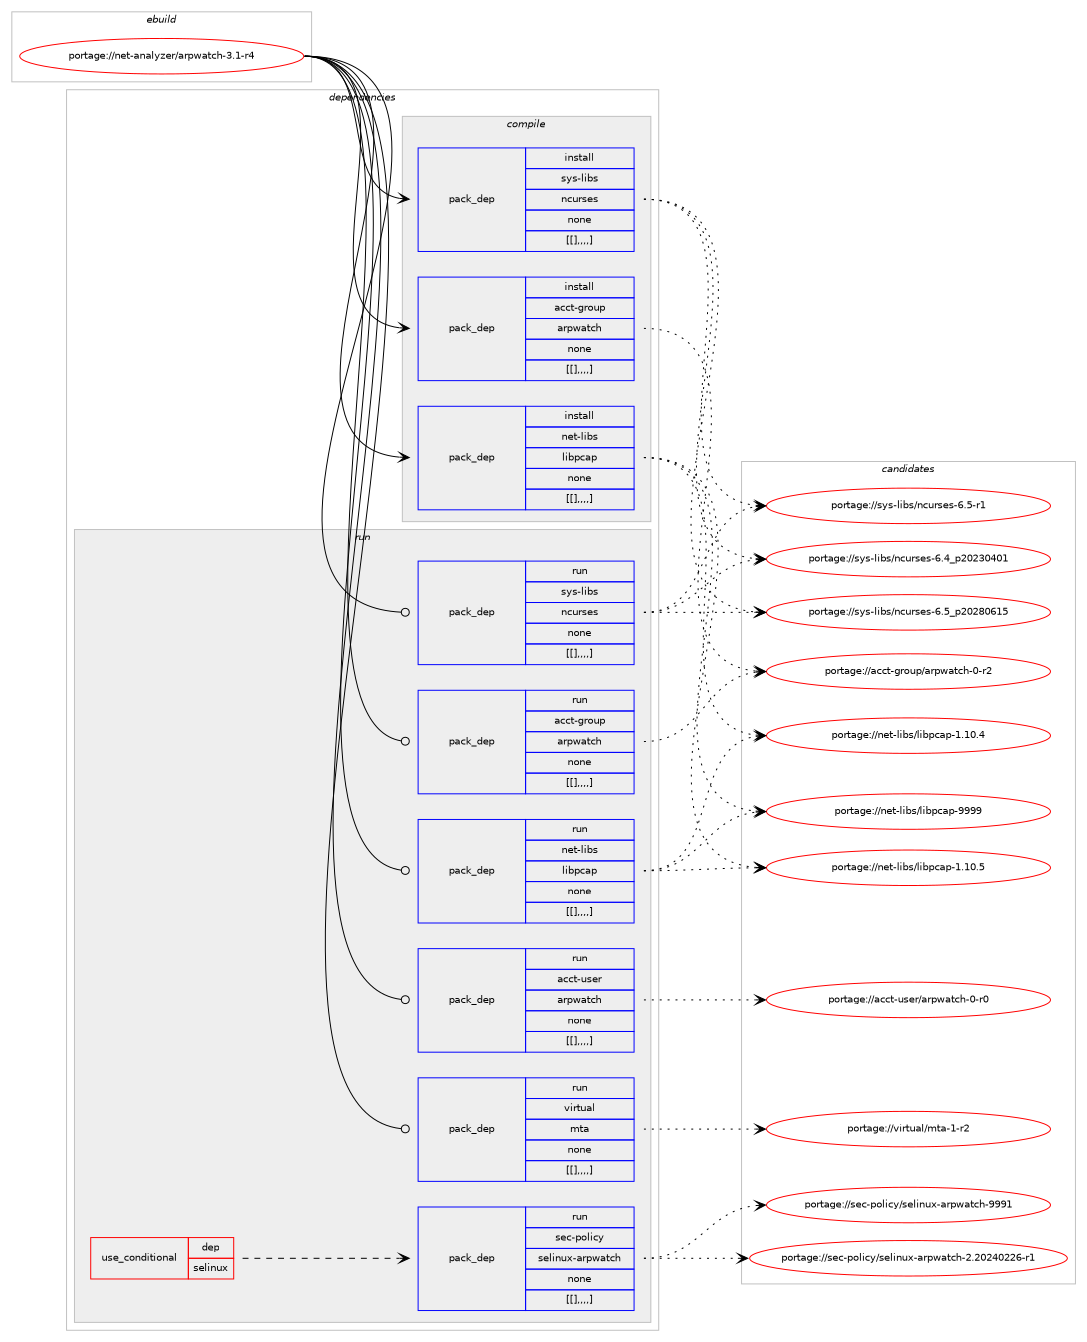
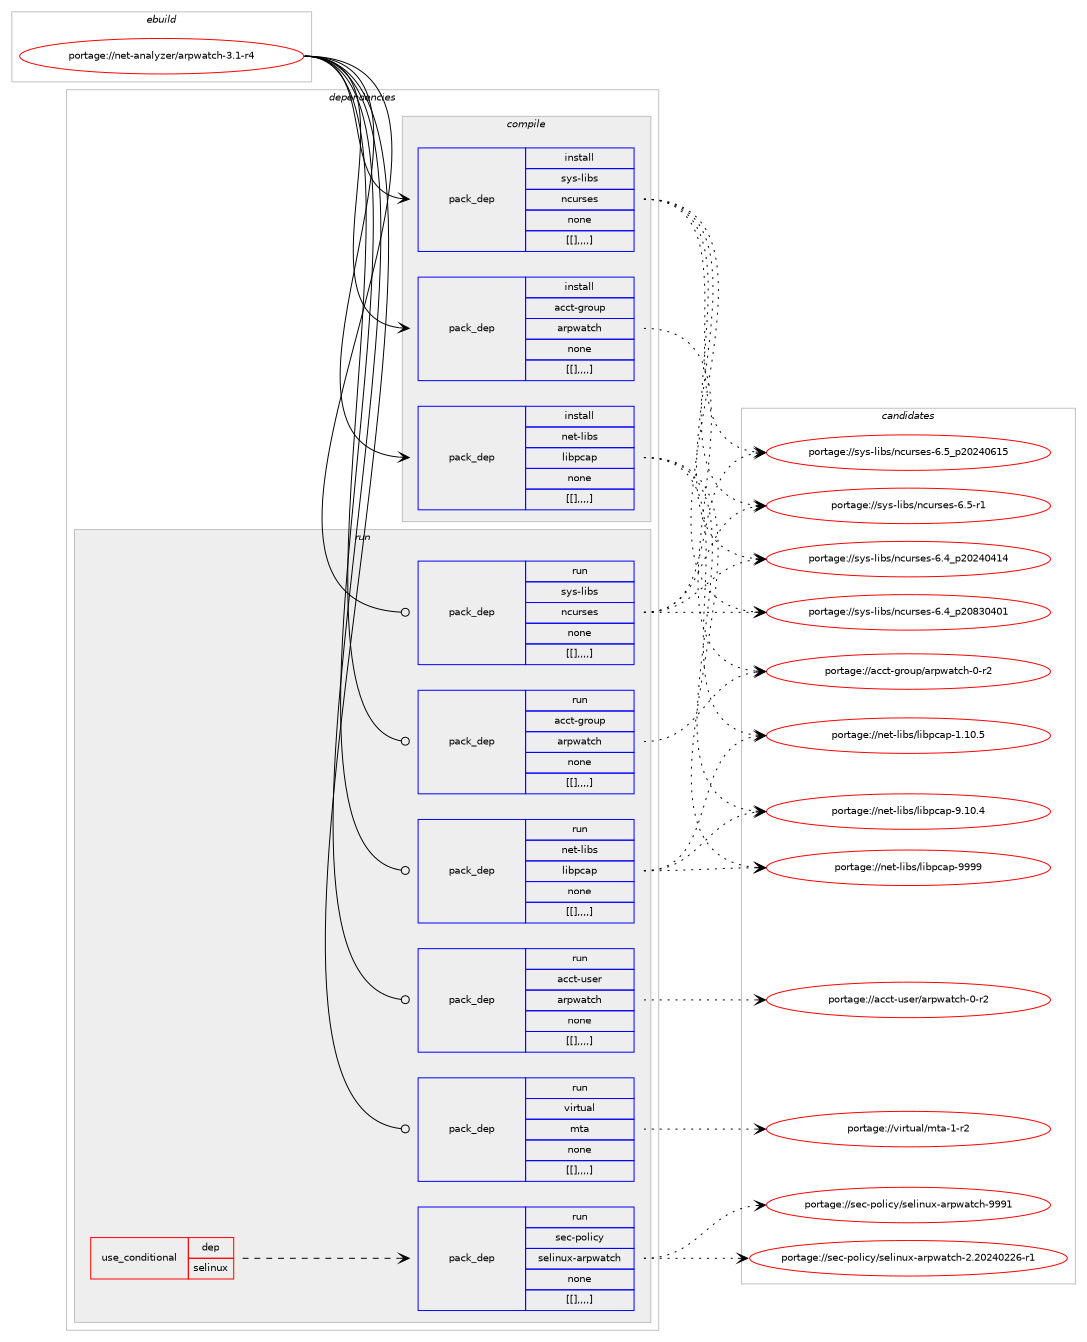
node "portage://sys-libs/ncurses-6.4_p20240414": added
node "portage://sys-libs/ncurses-6.4_p20230401": label "portage://sys-libs/ncurses-6.4_p20230401" -> "portage://sys-libs/ncurses-6.4_p20830401"
node "portage://sys-libs/ncurses-6.5_p20280615": label "portage://sys-libs/ncurses-6.5_p20280615" -> "portage://sys-libs/ncurses-6.5_p20240615"
node "portage://net-libs/libpcap-1.10.4": label "portage://net-libs/libpcap-1.10.4" -> "portage://net-libs/libpcap-9.10.4"
node "portage://acct-user/arpwatch-0-r0": label "portage://acct-user/arpwatch-0-r0" -> "portage://acct-user/arpwatch-0-r2"
